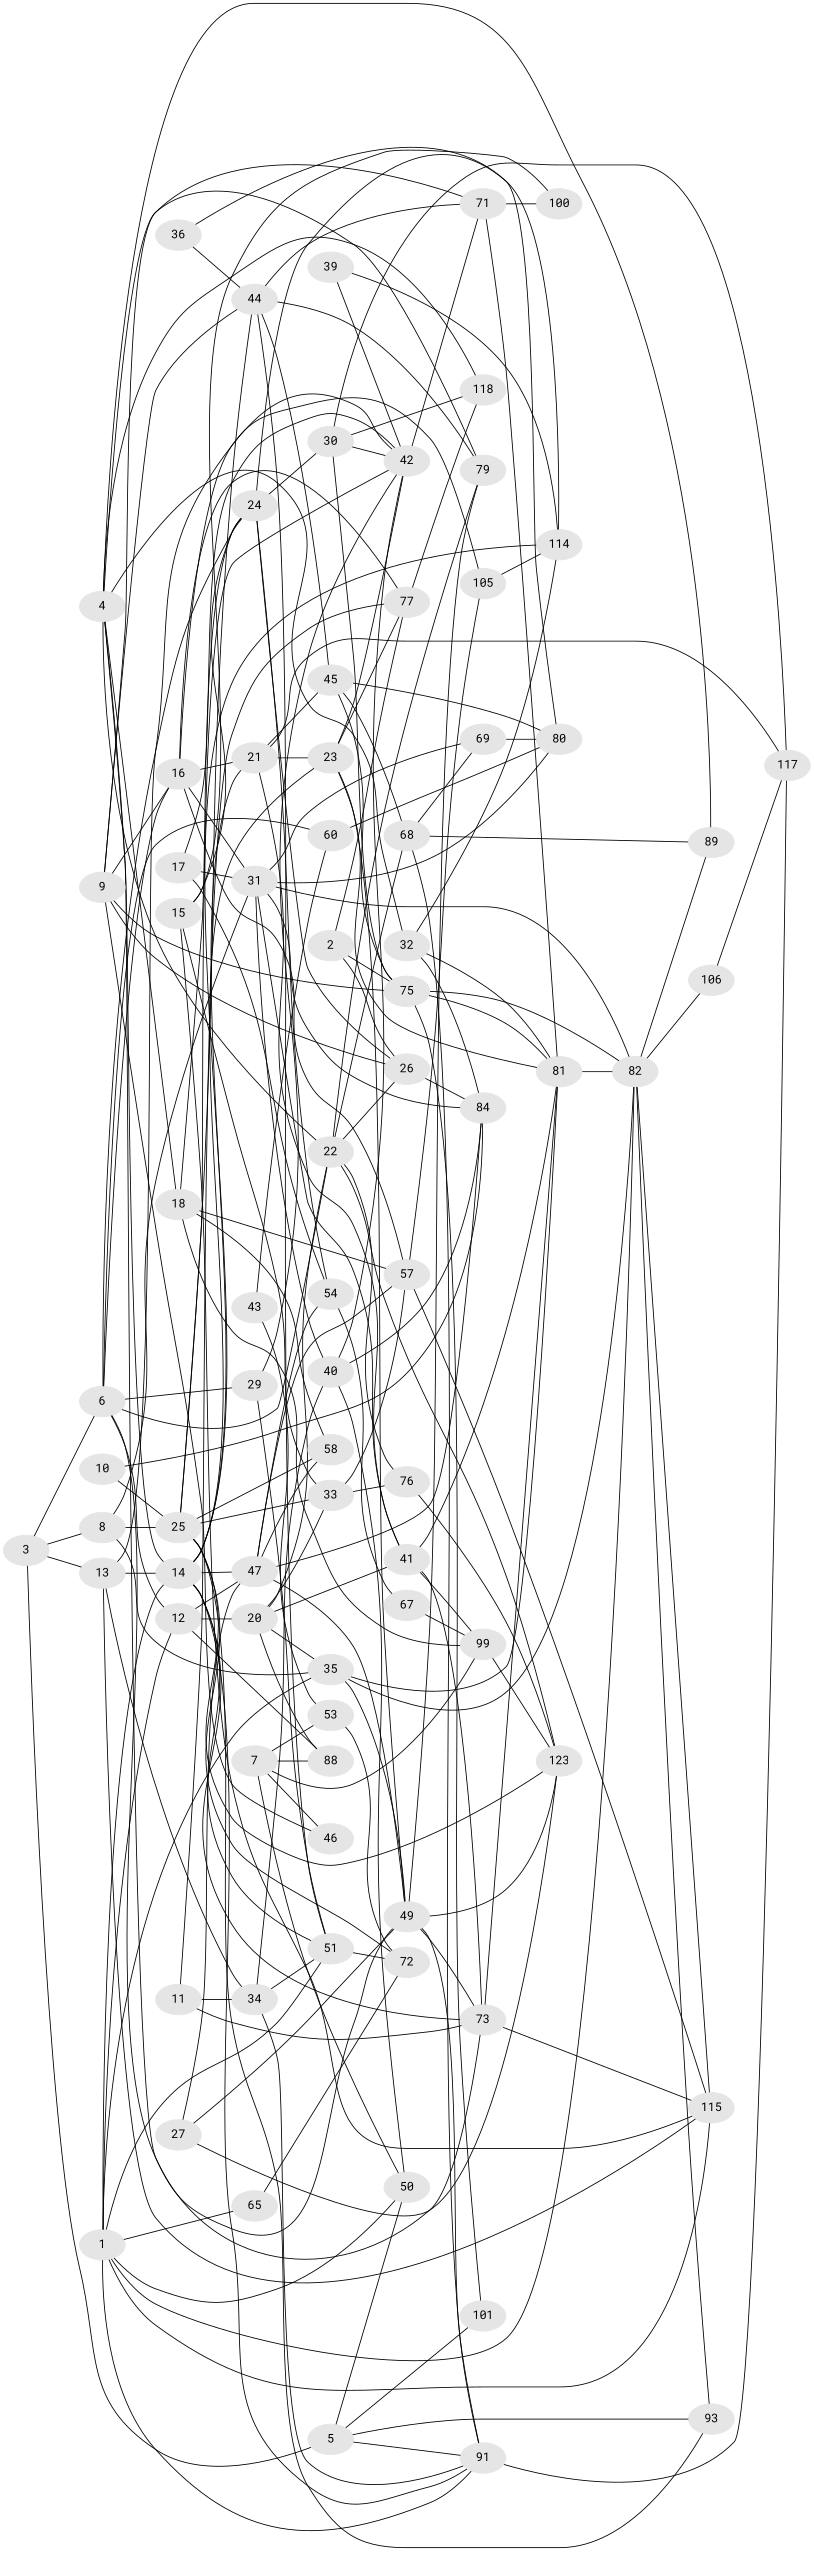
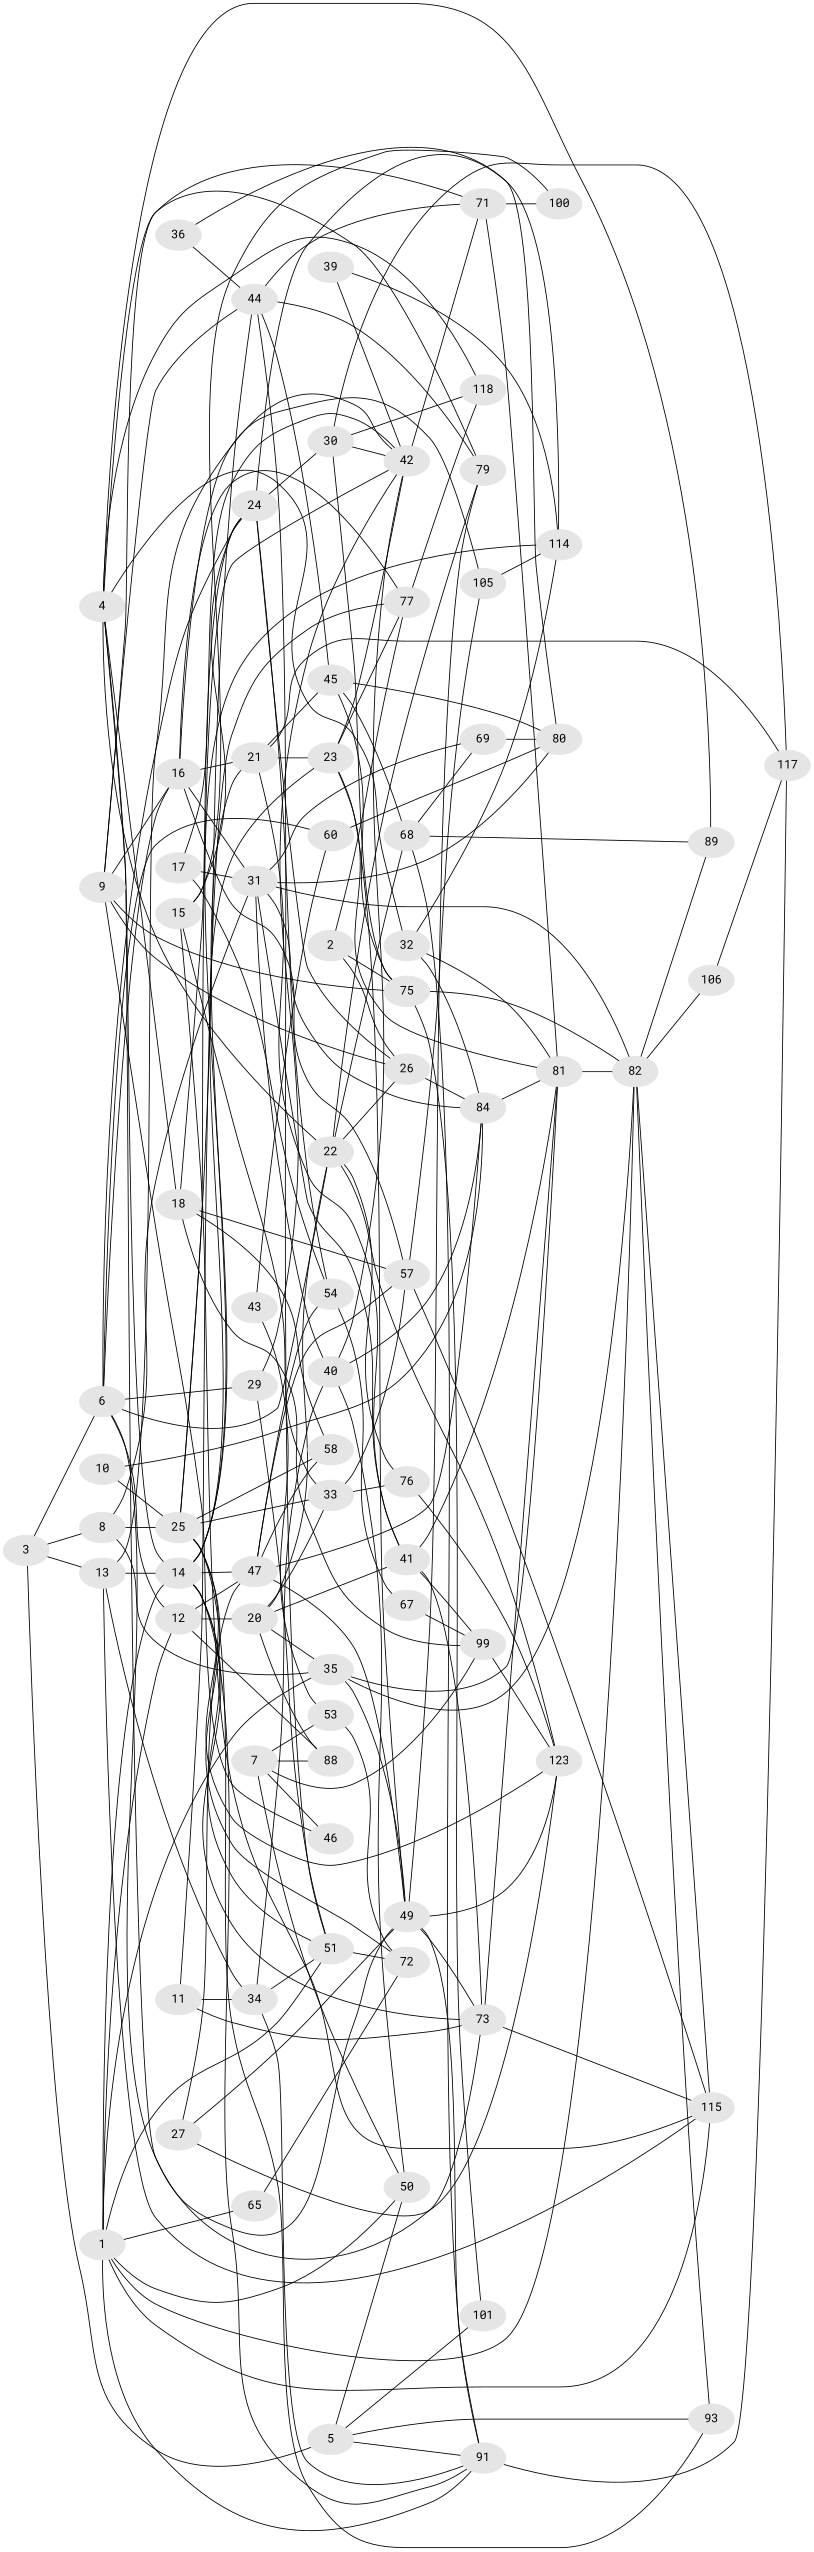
edge "75" -- "81": now "84" -- "81"
